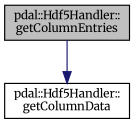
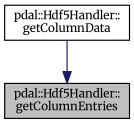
edge "pdal::Hdf5Handler:: getColumnEntries" -> "pdal::Hdf5Handler:: getColumnData": reversed
